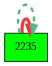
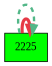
node "2235": label "2235" -> "2225"
